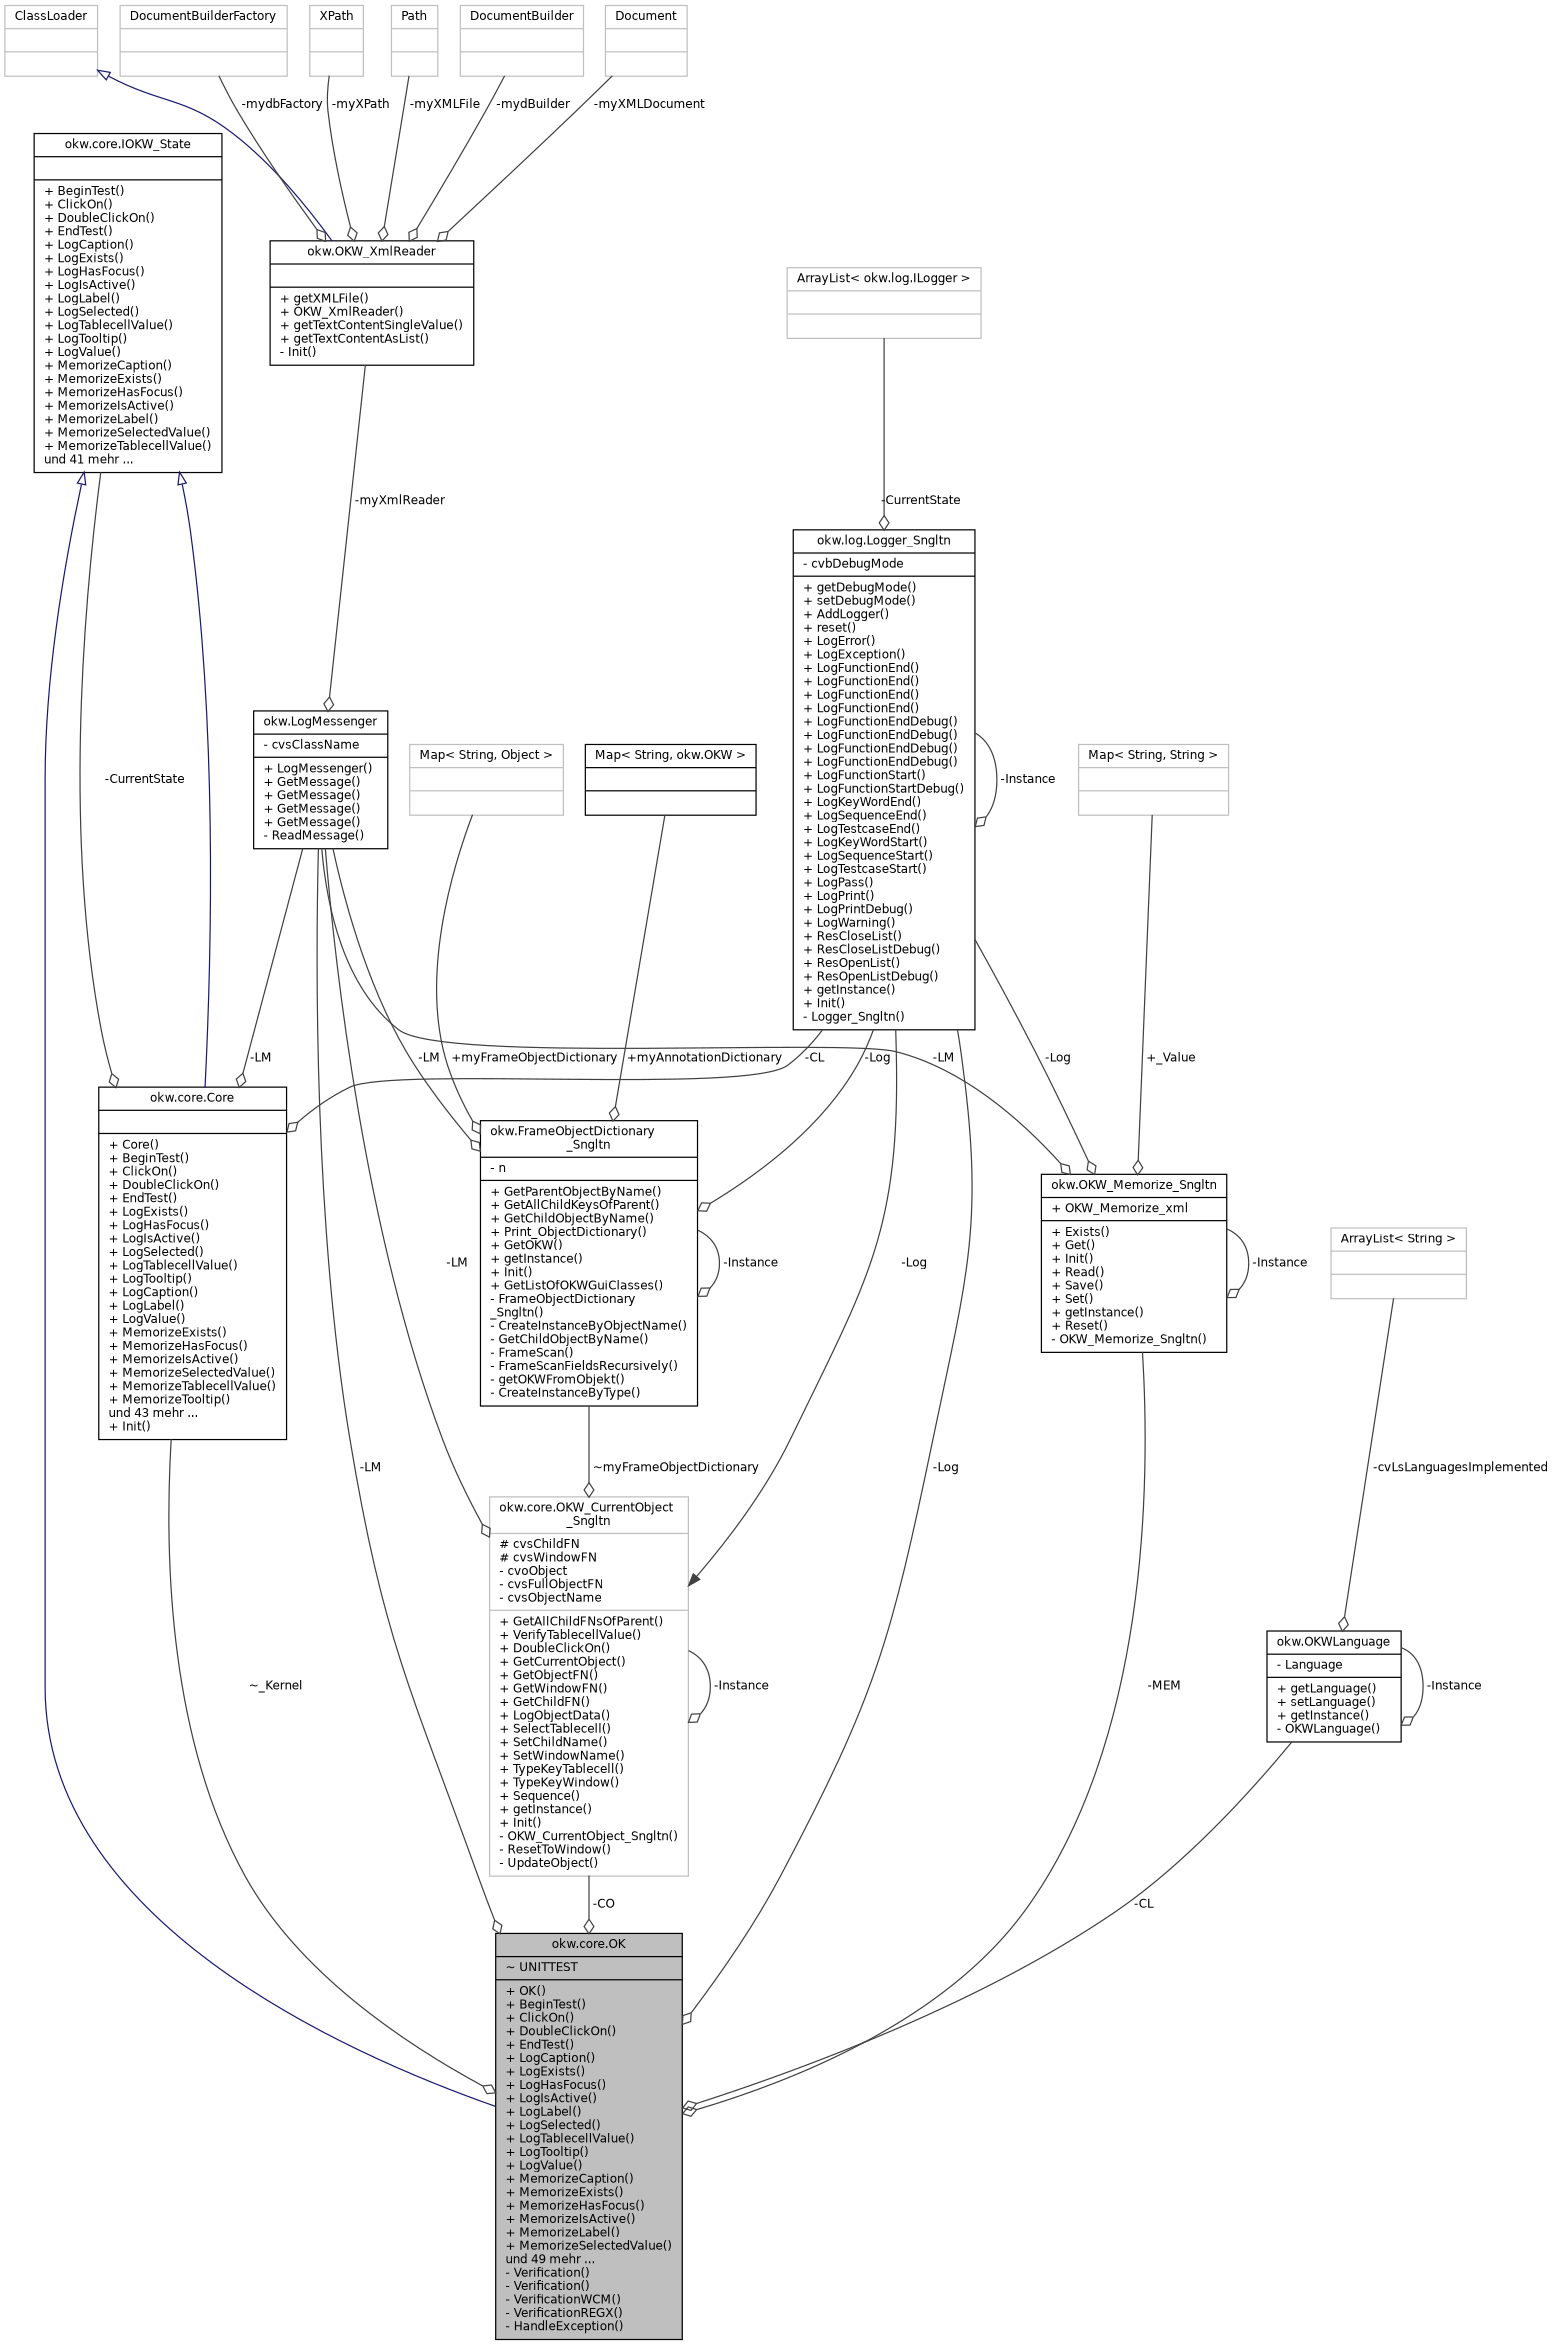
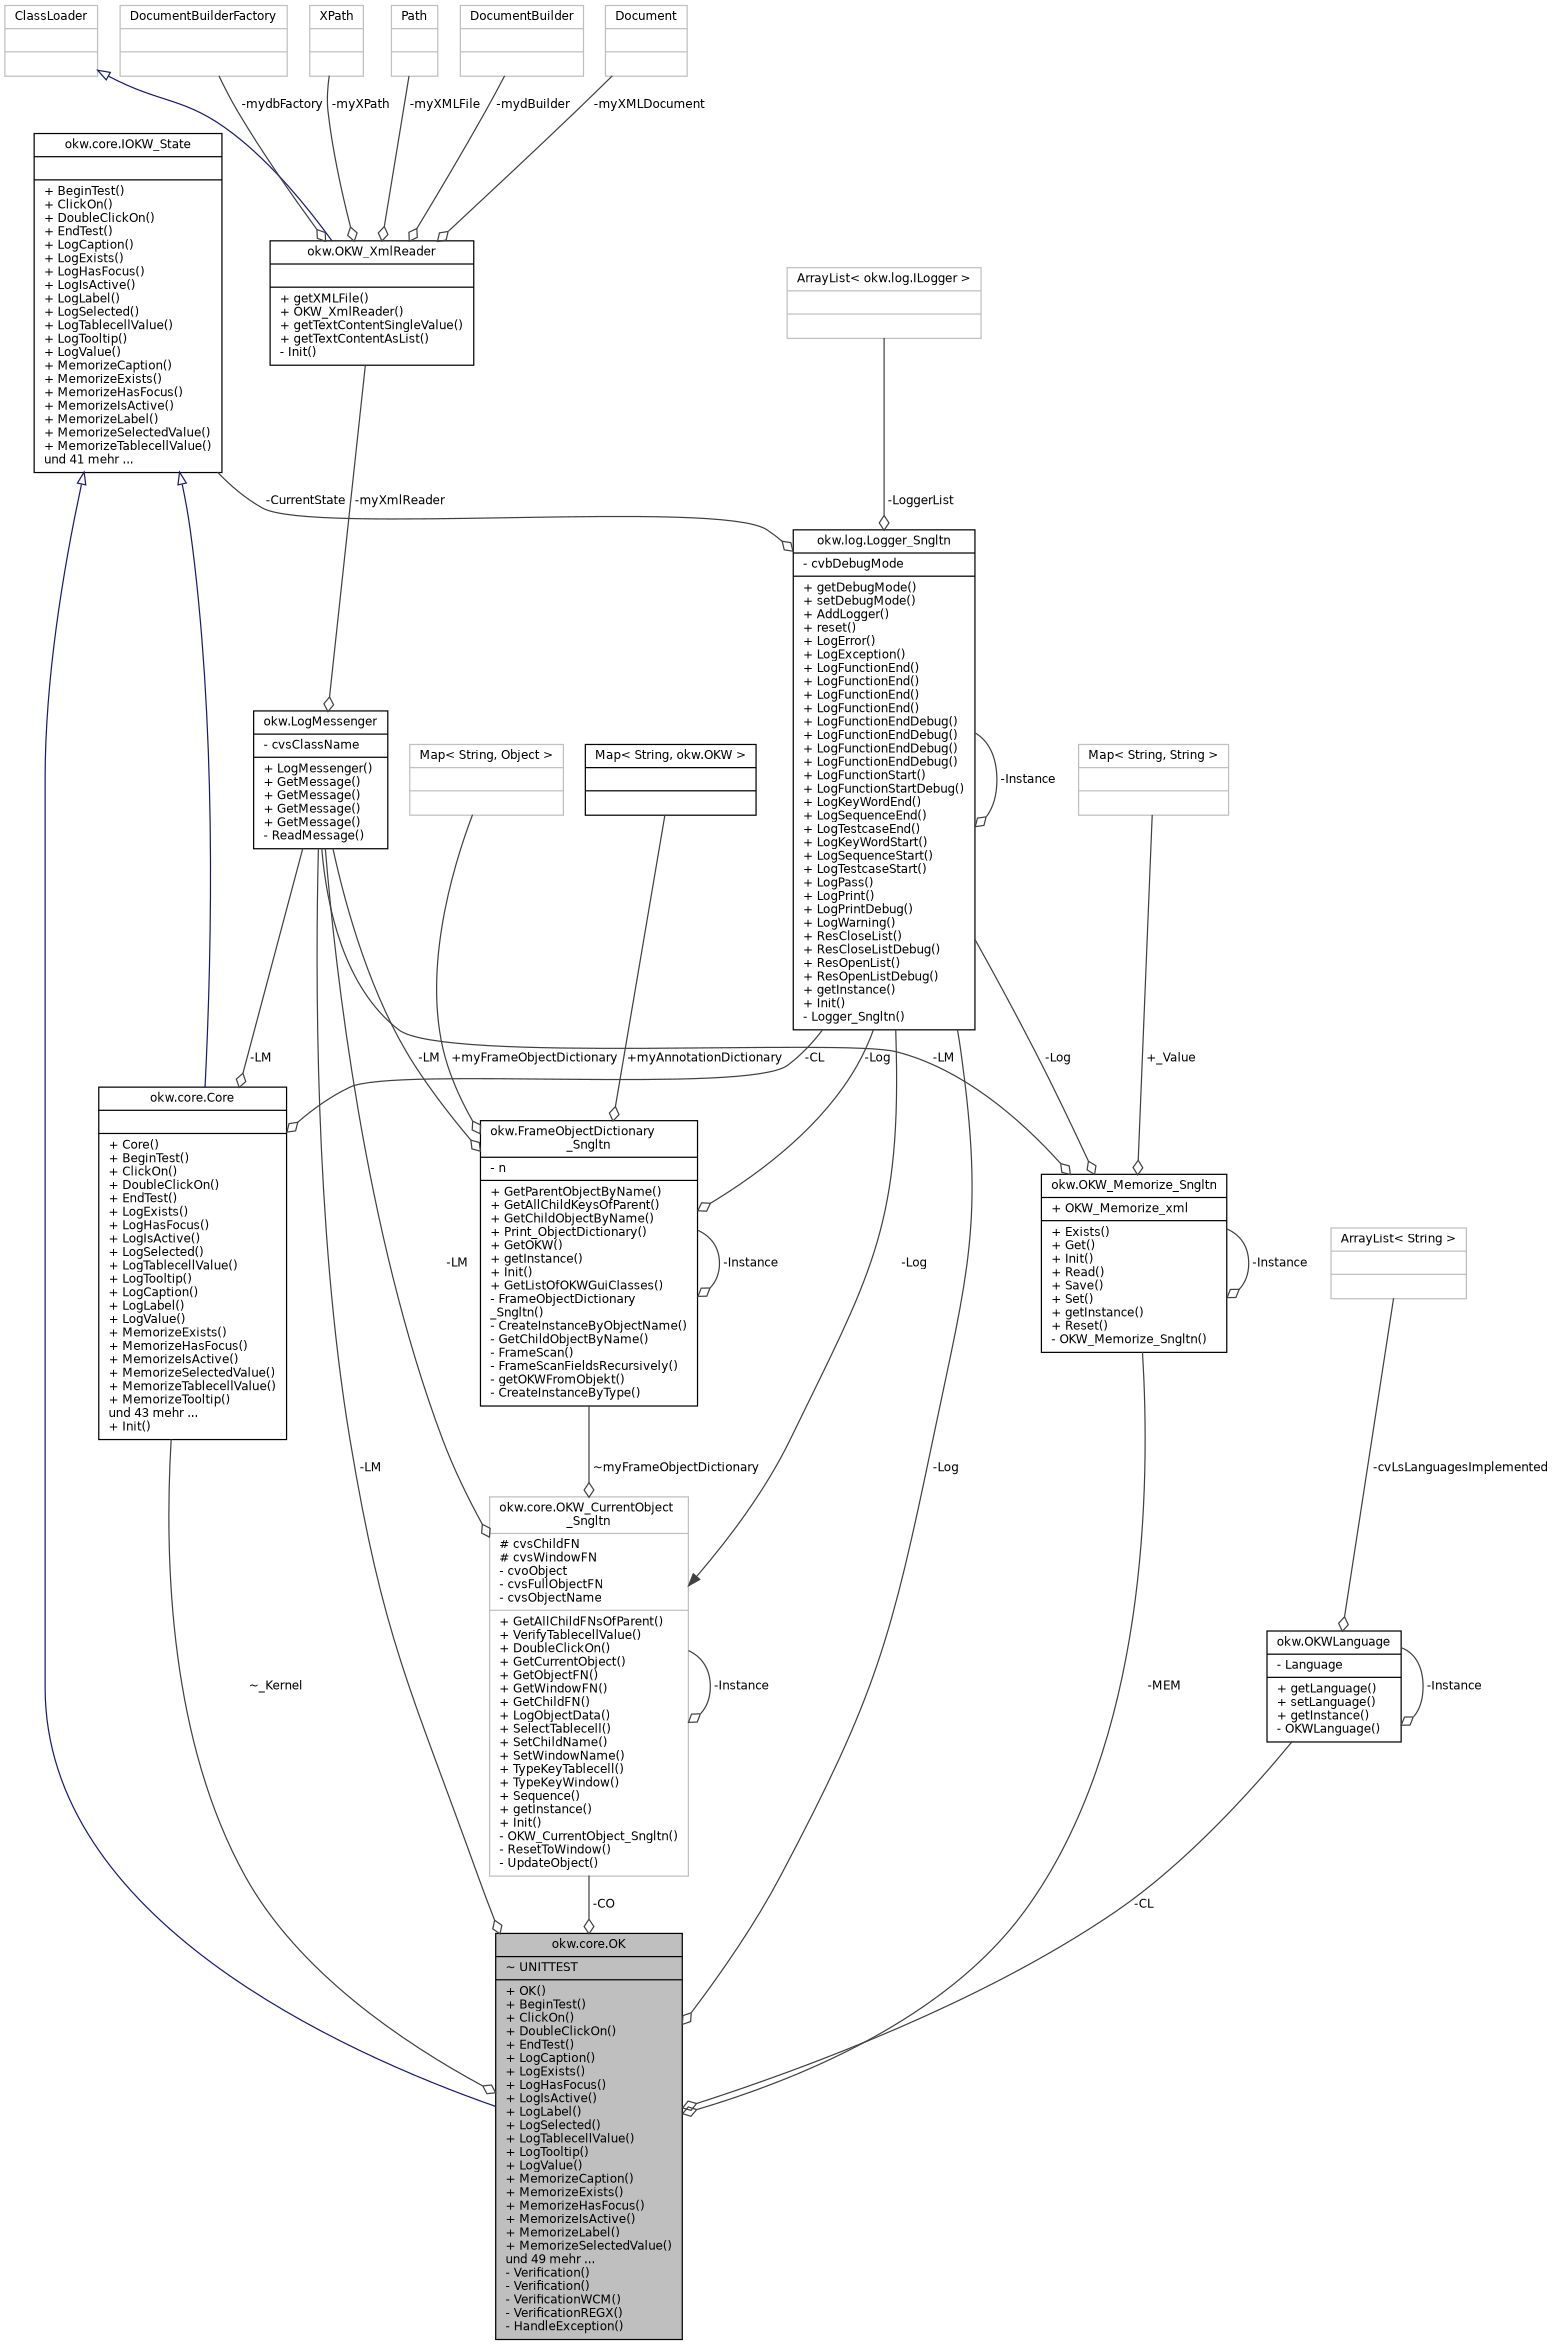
edge "ArrayList< okw.log.ILogger >" -> "okw.log.Logger_Sngltn": label " -CurrentState" -> " -LoggerList"
edge "okw.core.IOKW_State" -> "okw.core.Core": now "okw.core.IOKW_State" -> "okw.log.Logger_Sngltn"
